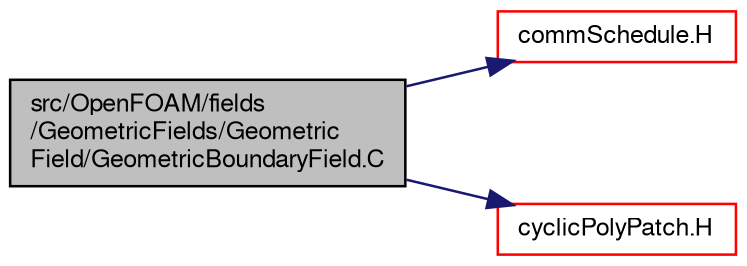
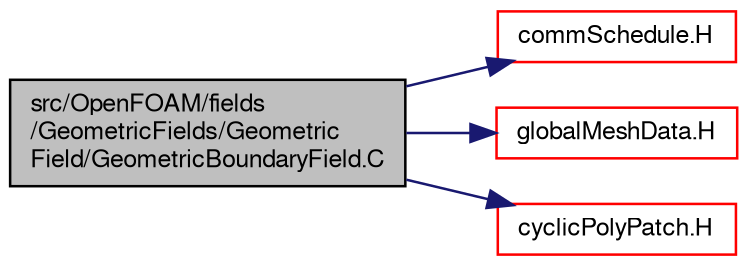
node "globalMeshData.H": added
